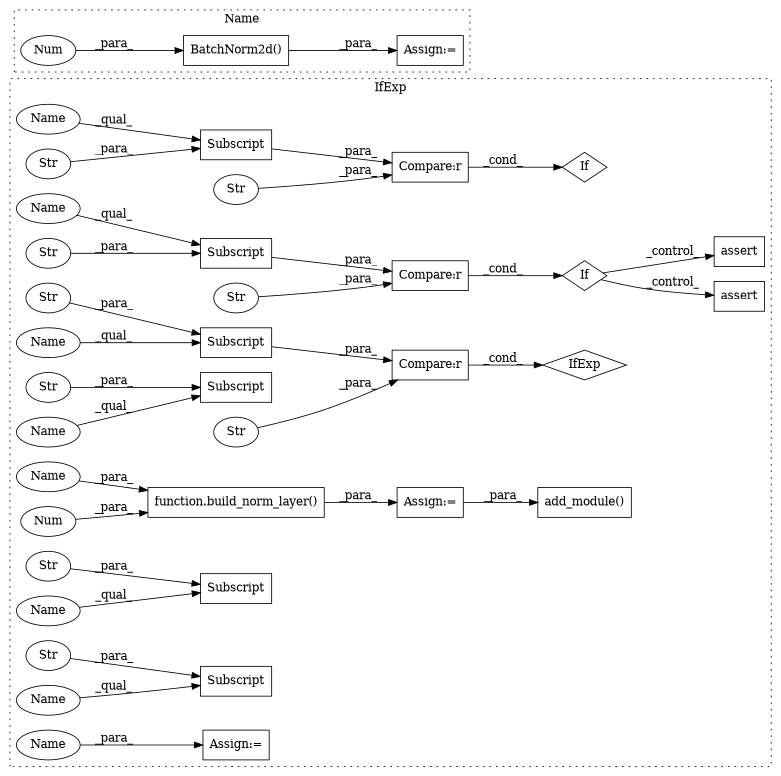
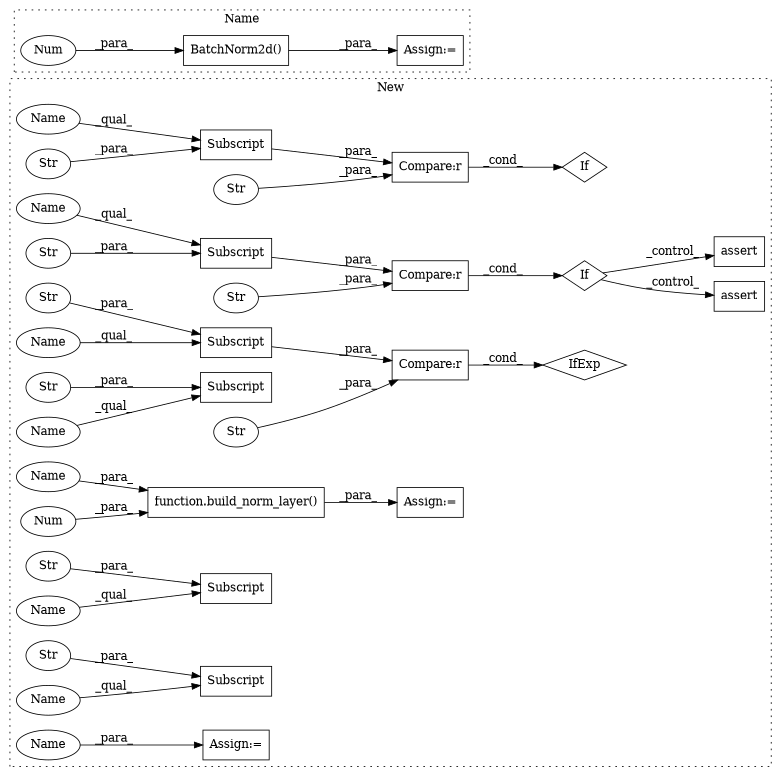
cluster "IfExp": label "IfExp" -> "New"
node "add_module()": removed
